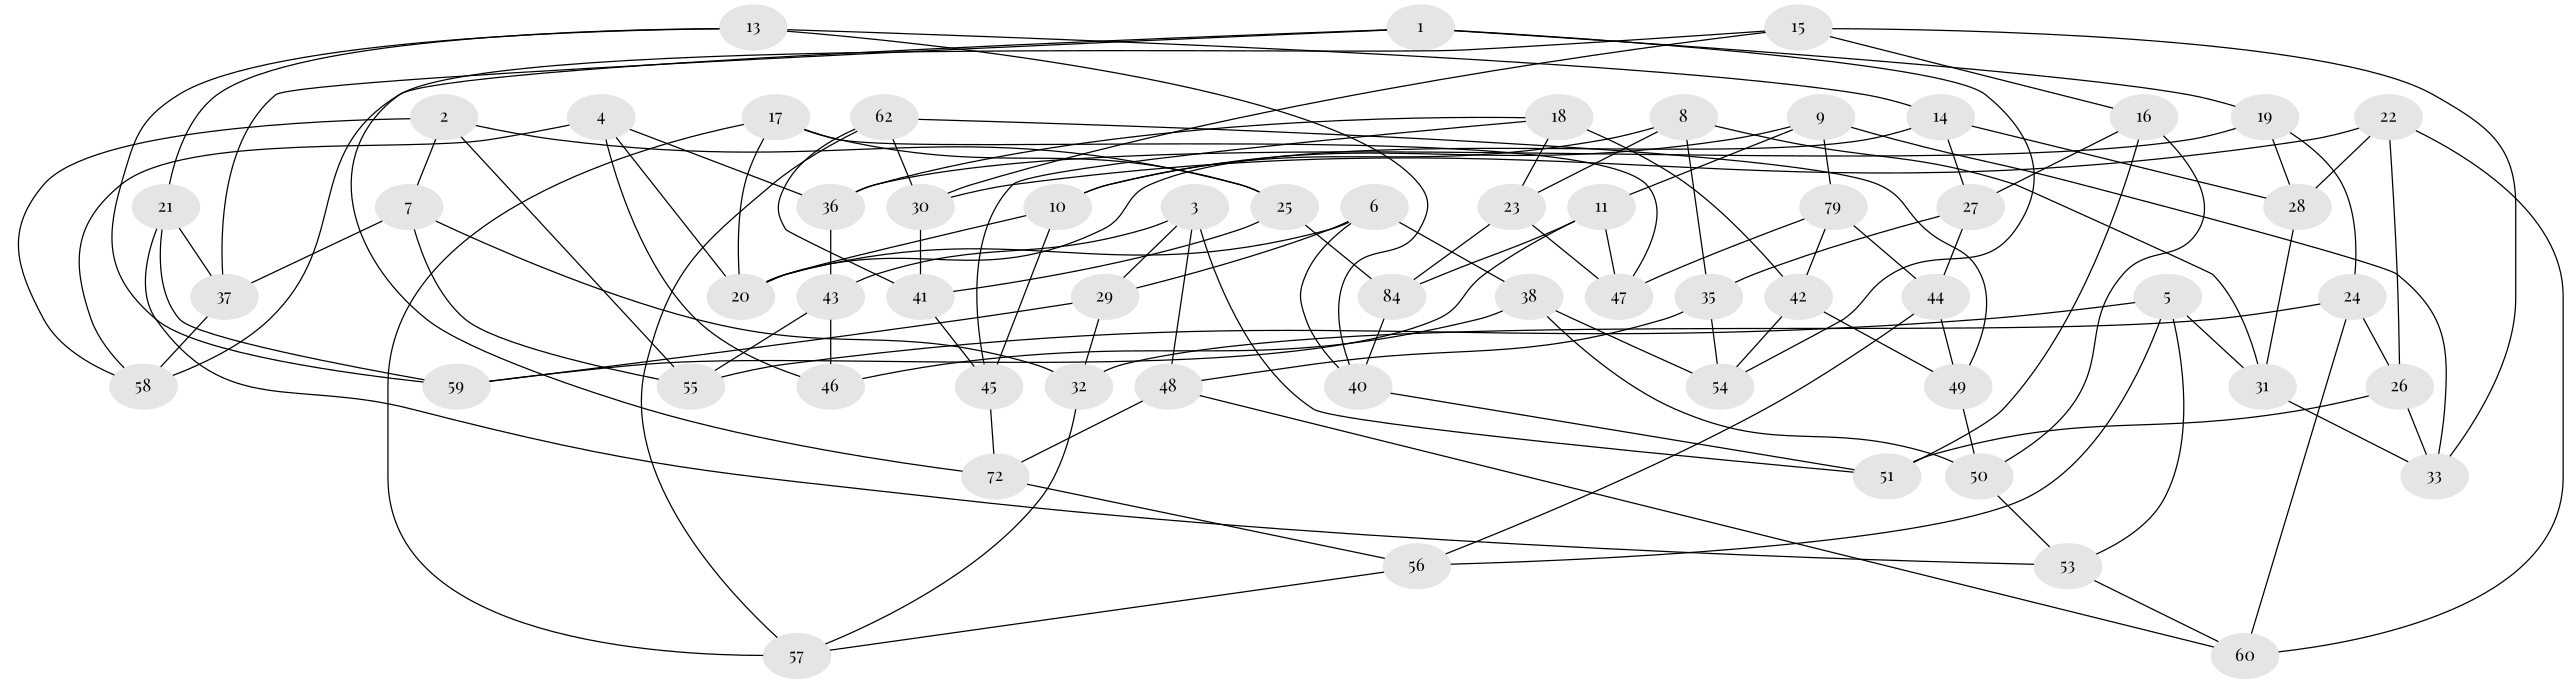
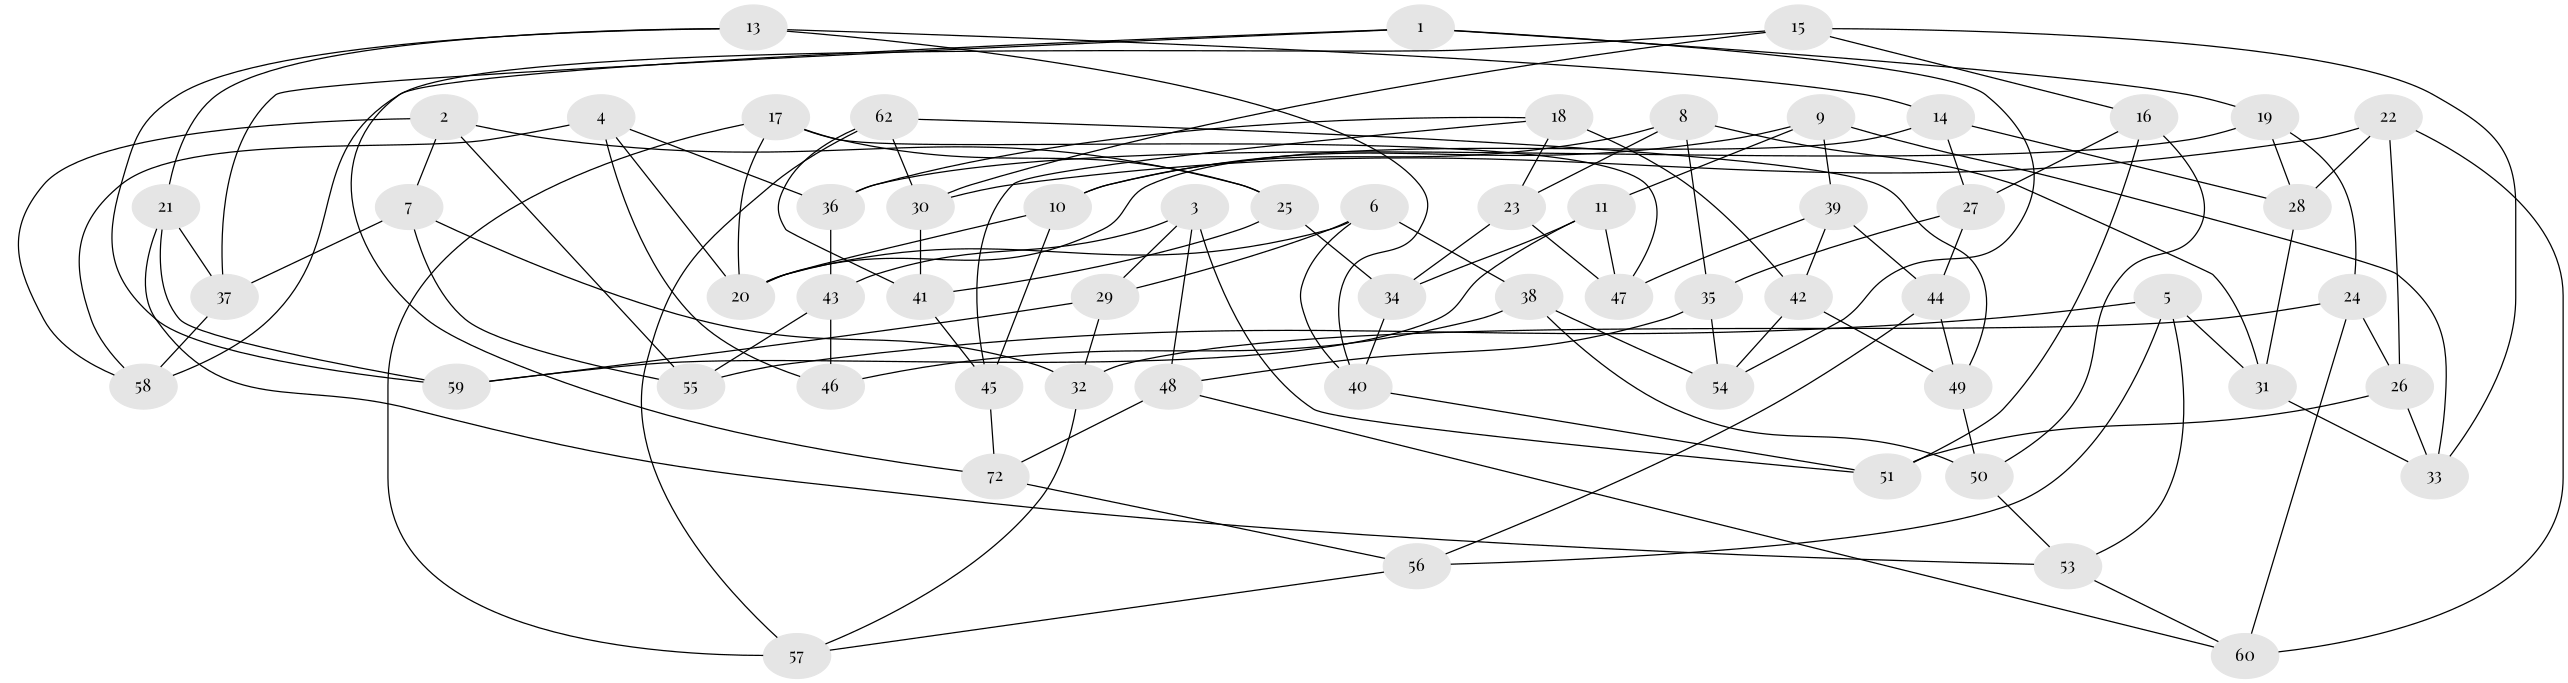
node "79": label "79" -> "39"
node "84": label "84" -> "34"
